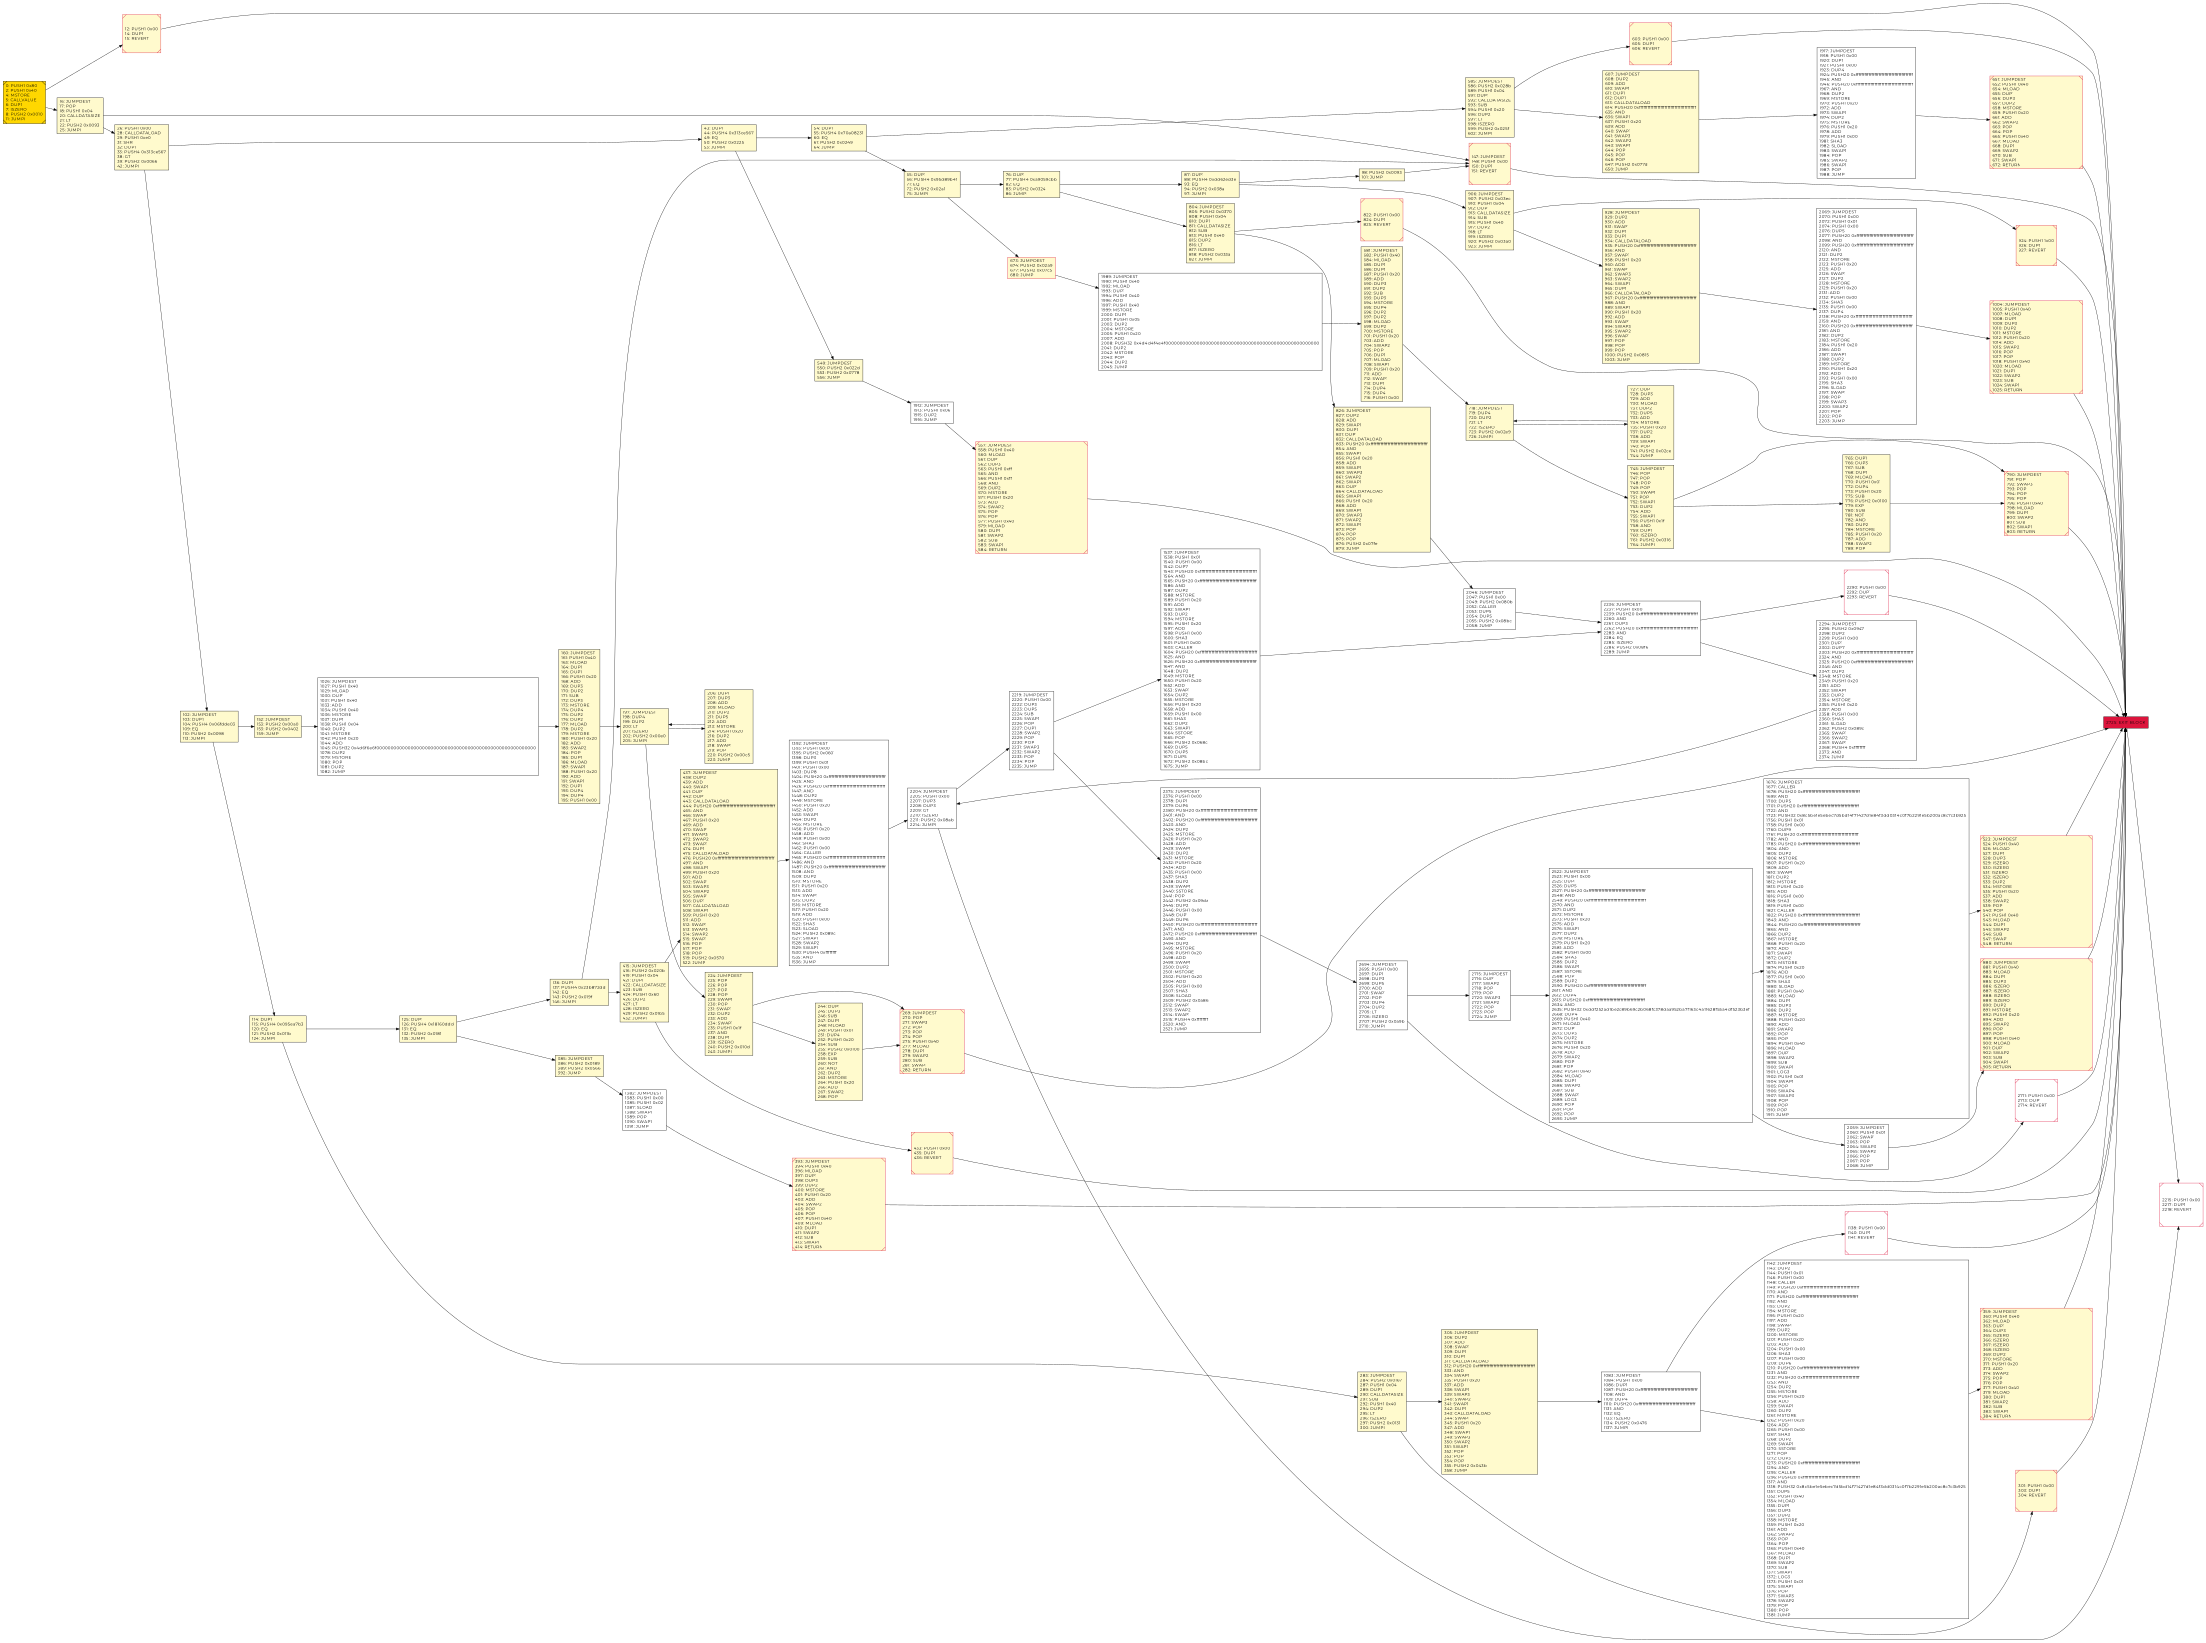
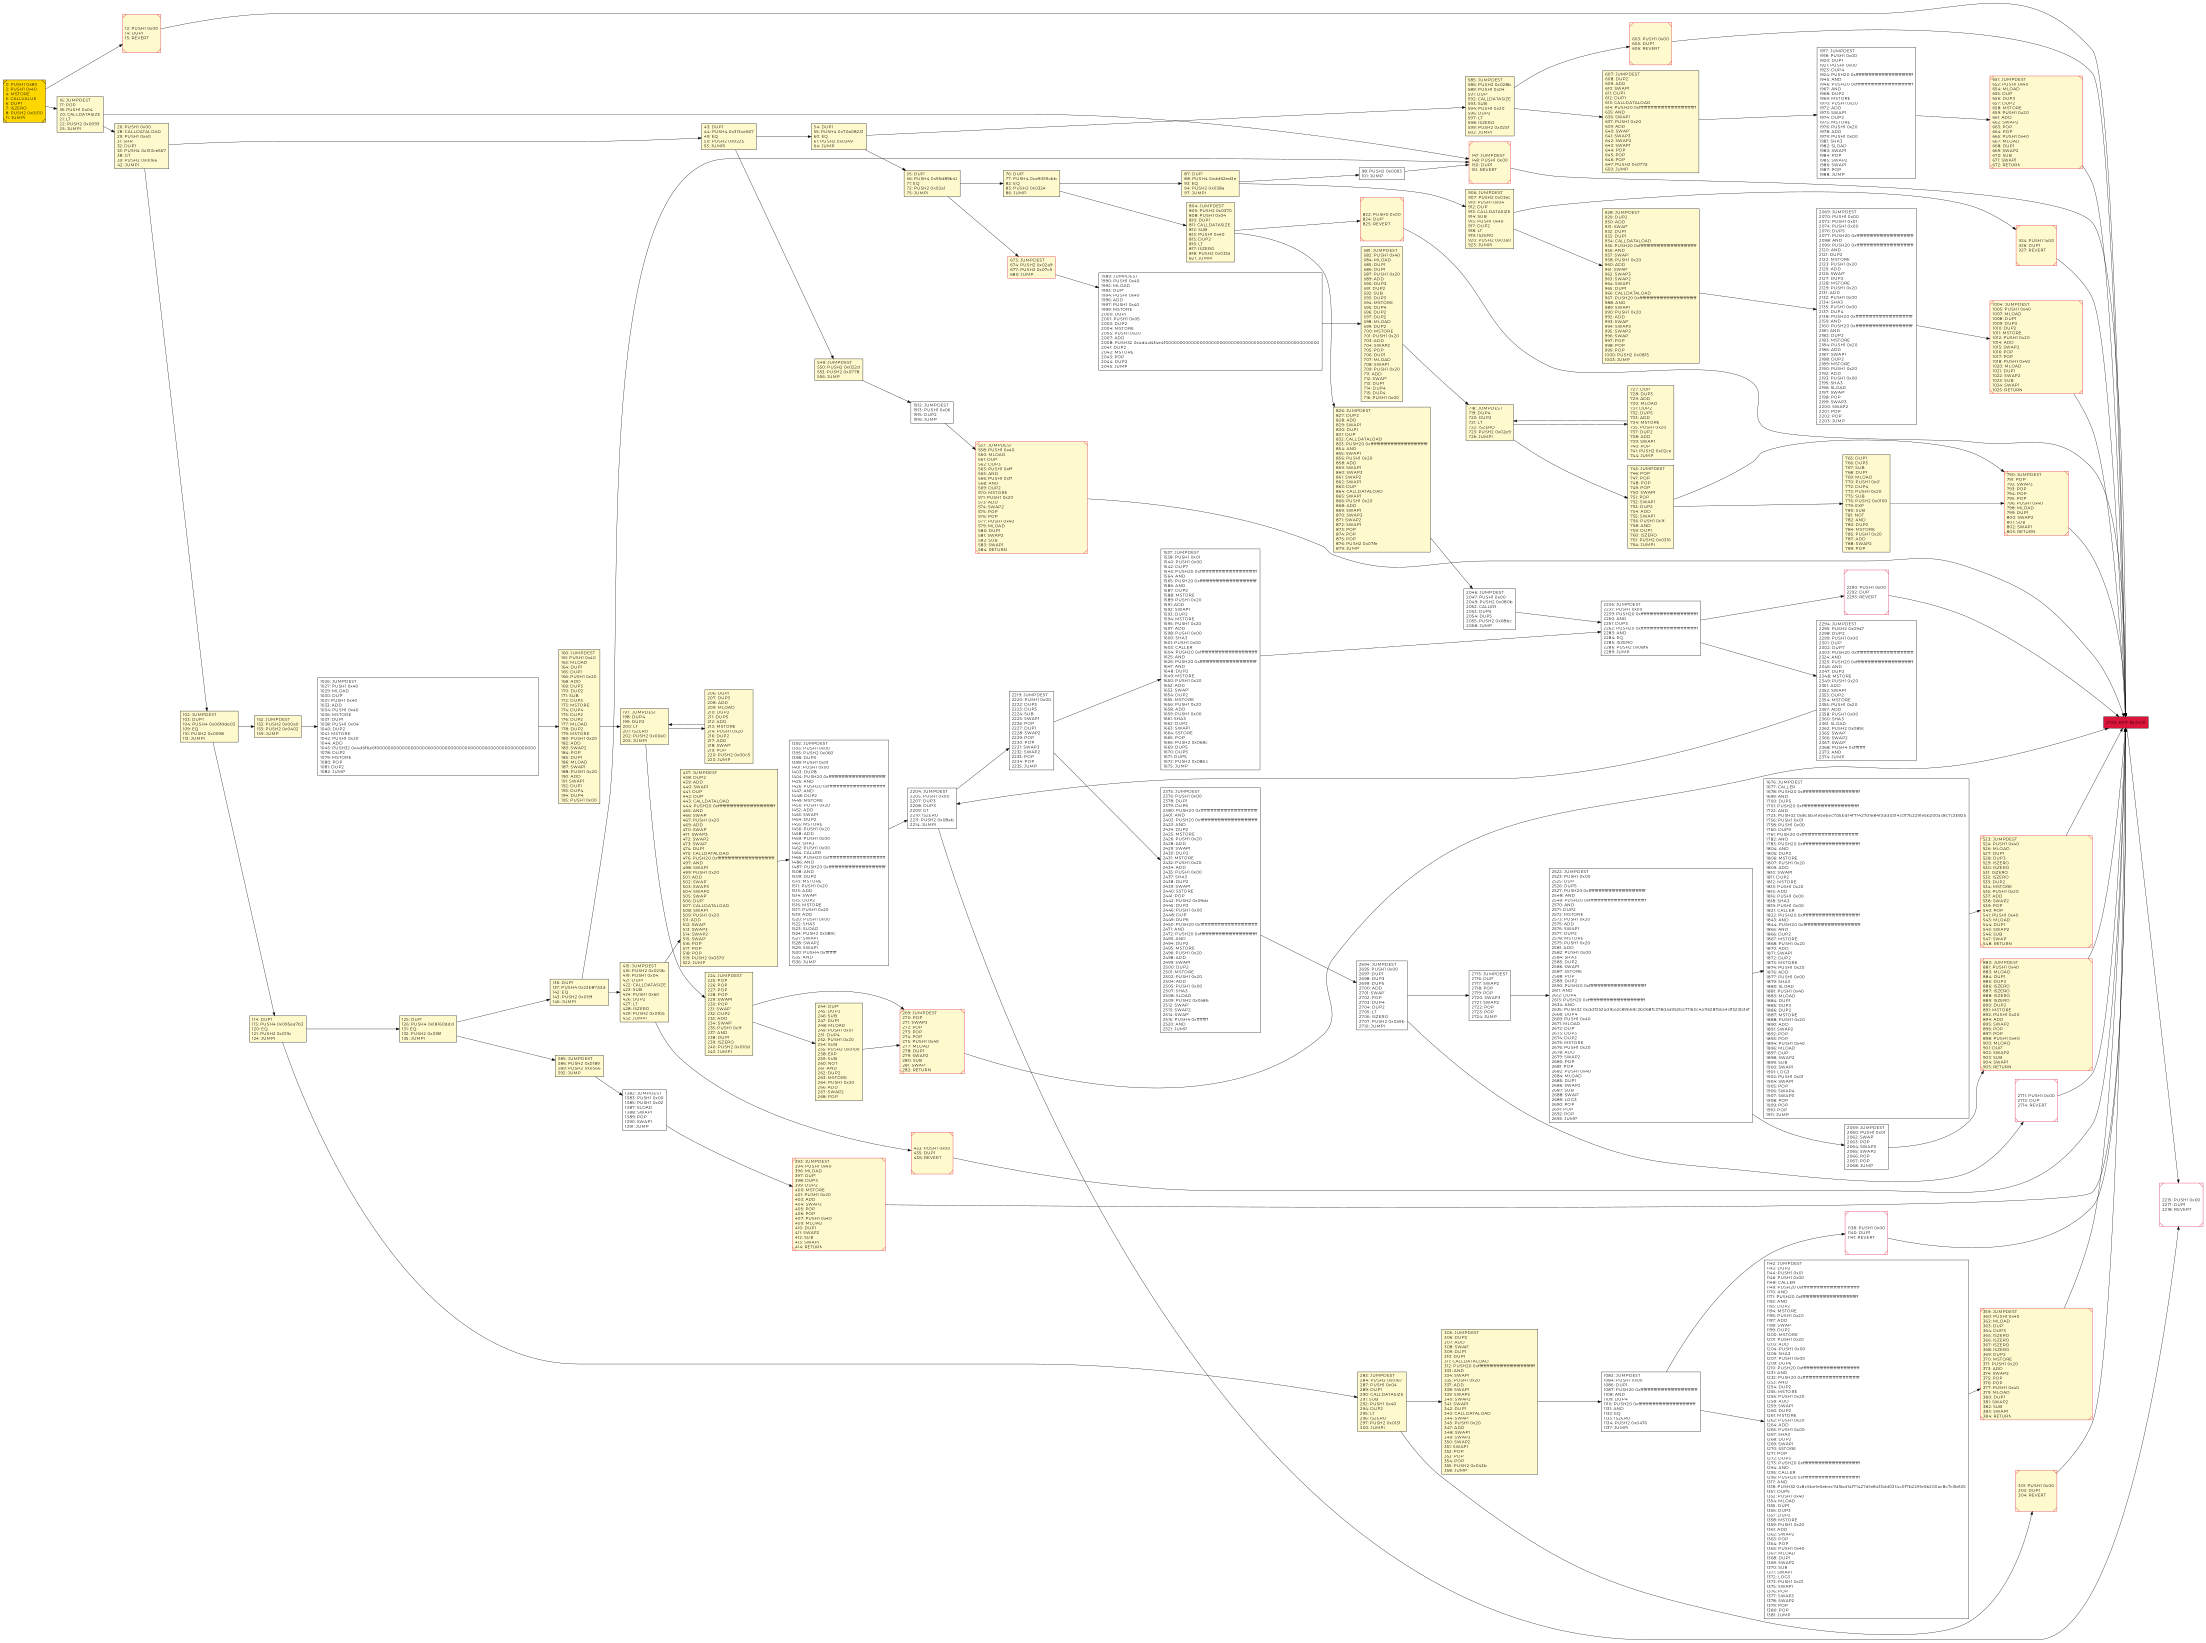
node "98: PUSH2 0x0093 101: JUMP": fillcolor lemonchiffon -> white
node "822: PUSH1 0x00 824: DUP1 825: REVERT": label "822: PUSH1 0x00 824: DUP1 825: REVERT" -> "822: PUSH0 0x00 824: DUP1 825: REVERT"
